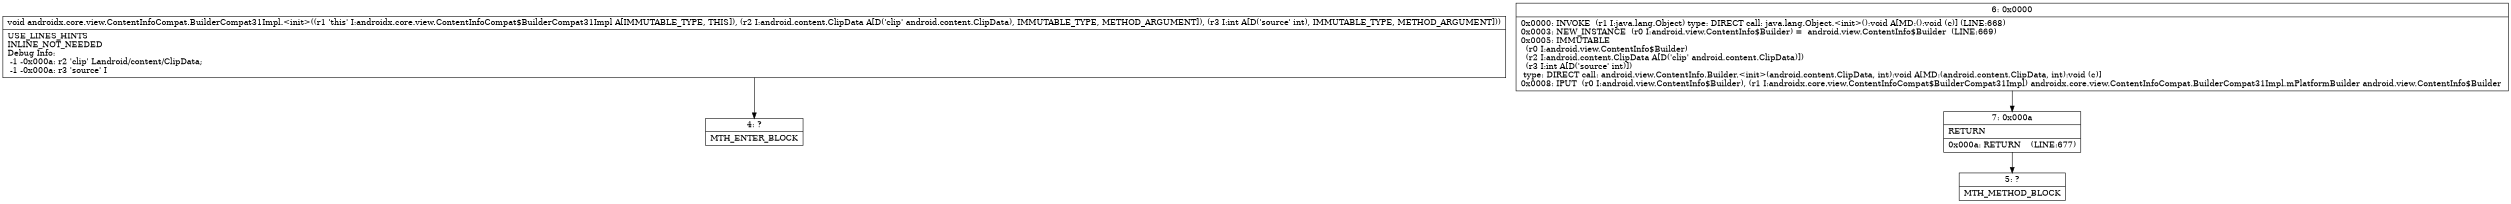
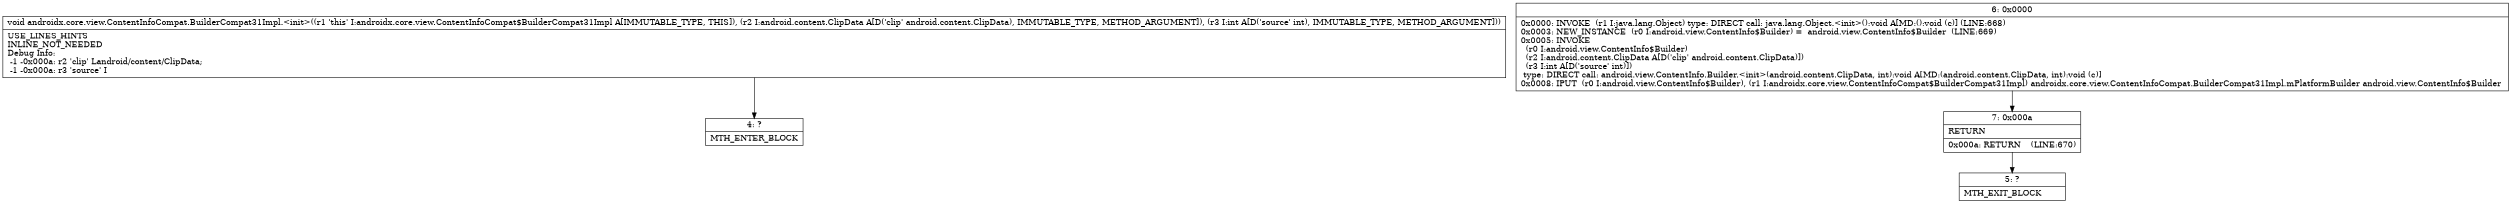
node "6: 0x0000": text "0x0005: IMMUTABLE" -> "0x0005: INVOKE"
node "7: 0x000a": text "0x000a: RETURN    (LINE:677)" -> "0x000a: RETURN    (LINE:670)"
node "5: ?": text "MTH_METHOD_BLOCK" -> "MTH_EXIT_BLOCK"
